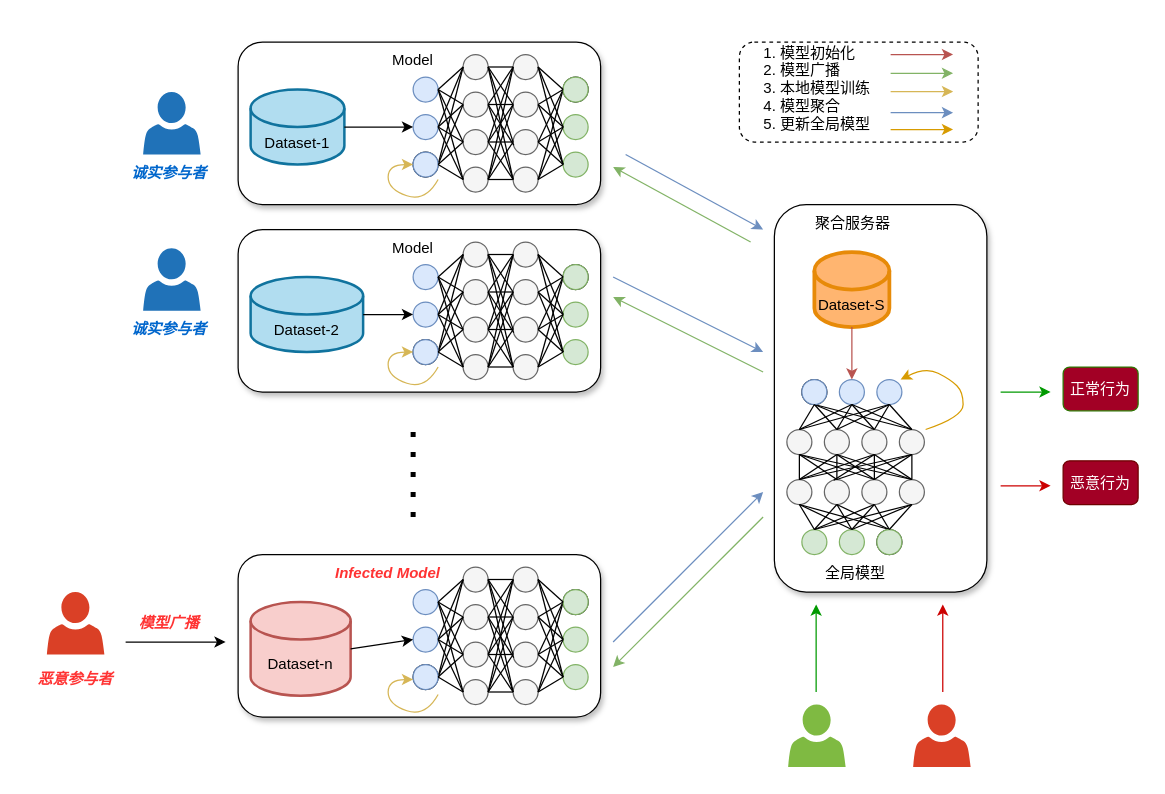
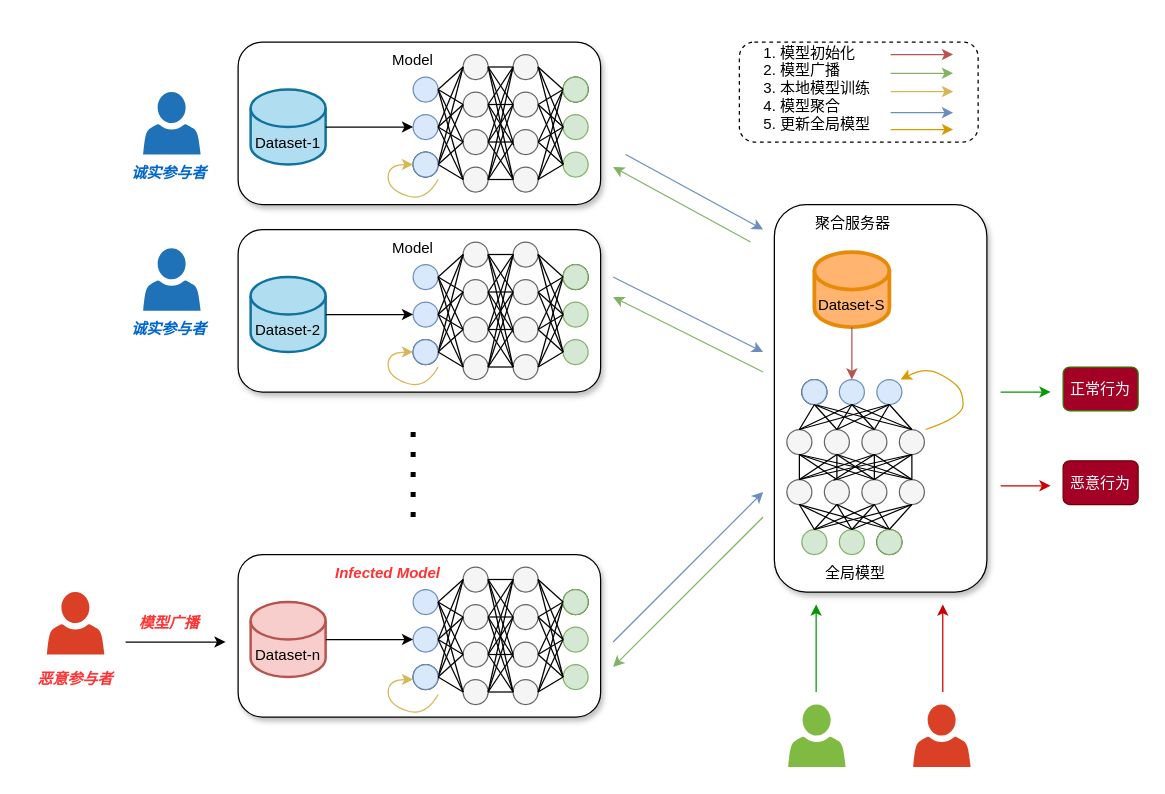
node "Dataset-1": size 94x75 -> 75x75
node "Dataset-2": size 113x75 -> 75x75
node "Dataset-n": size 100x94 -> 75x75
